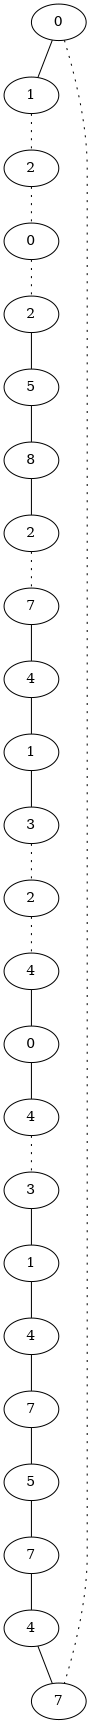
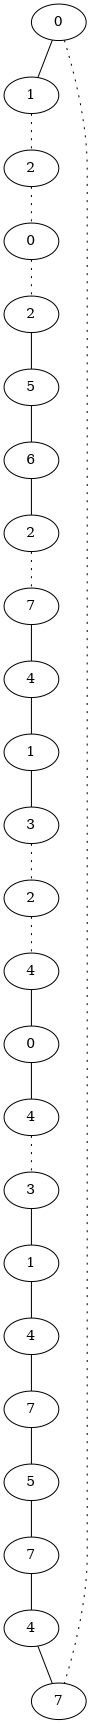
node "8": label "8" -> "6"
